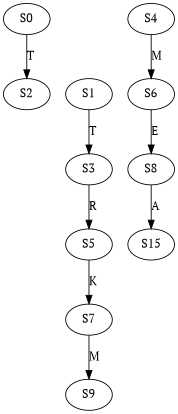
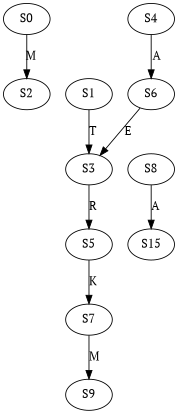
edge "S0" -> "S2": label "T" -> "M"
edge "S4" -> "S6": label "M" -> "A"
edge "S6" -> "S8": now "S6" -> "S3"
